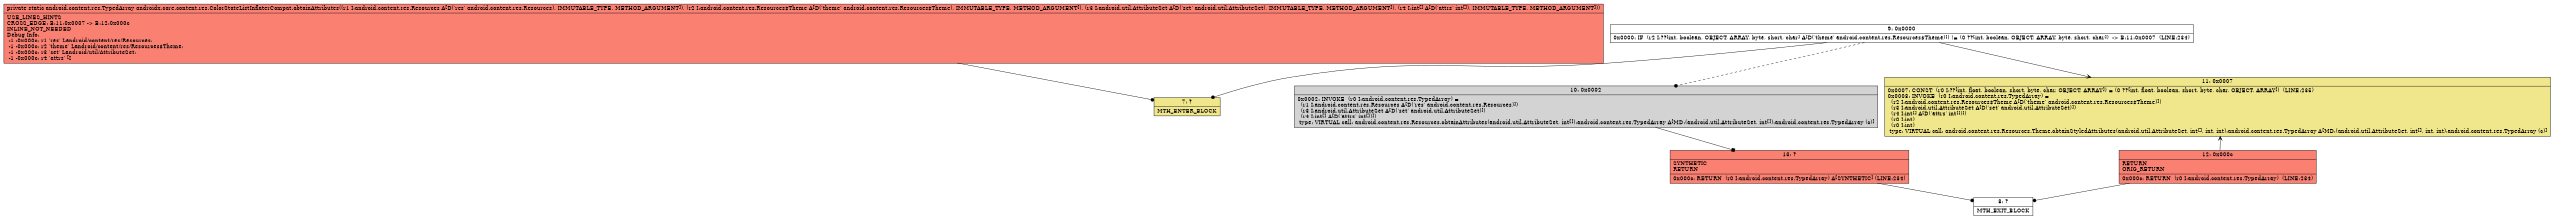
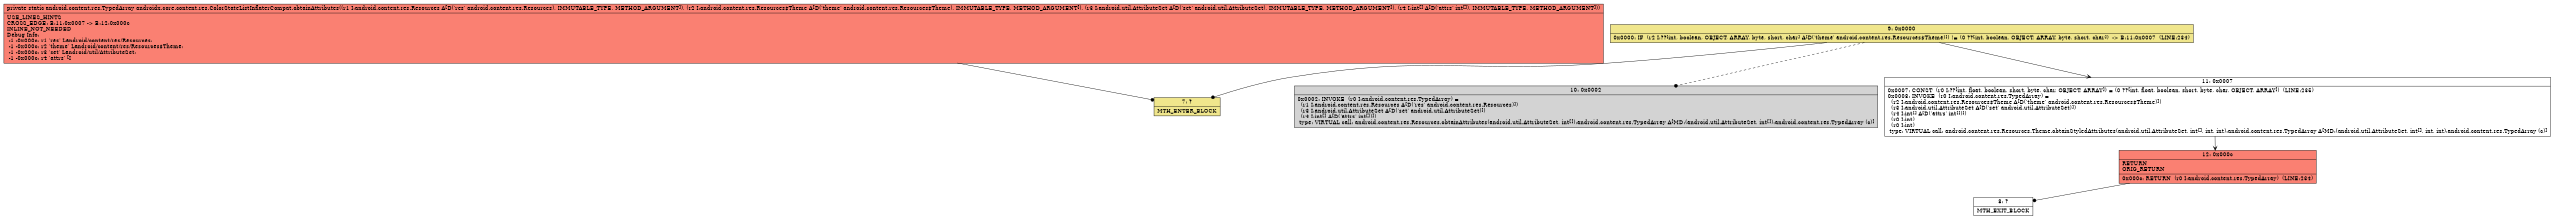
node "9: 0x0000": fillcolor white -> khaki
node "11: 0x0007": fillcolor khaki -> white
edge "12: 0x000c" -> "11: 0x0007": reversed
node "13: ?": removed
